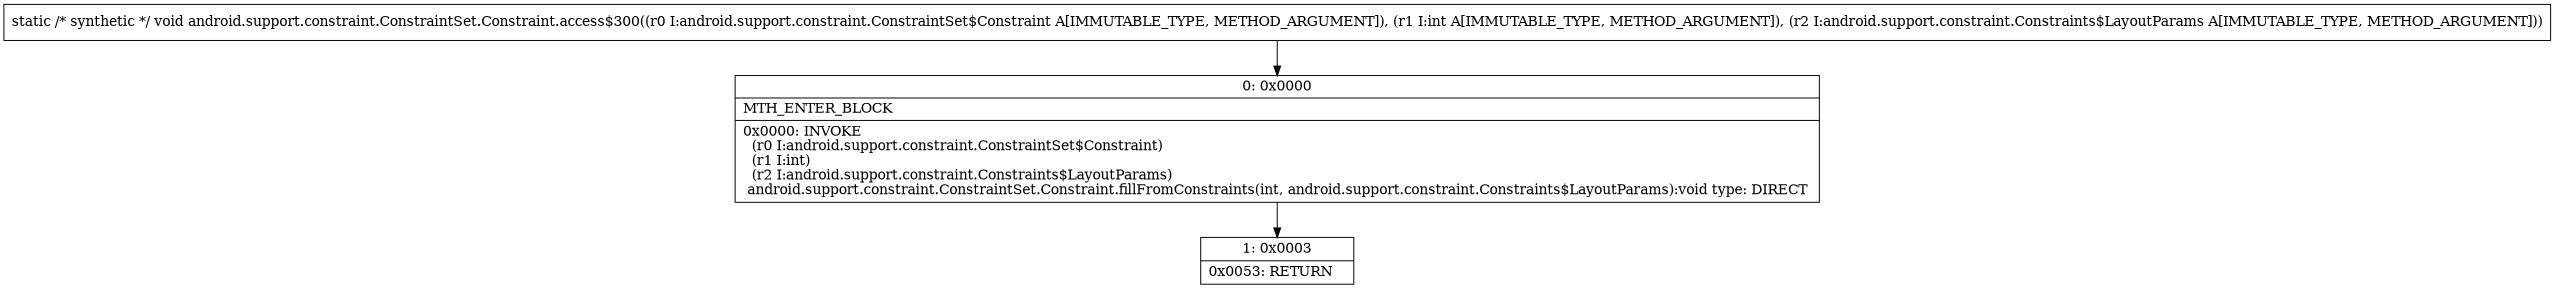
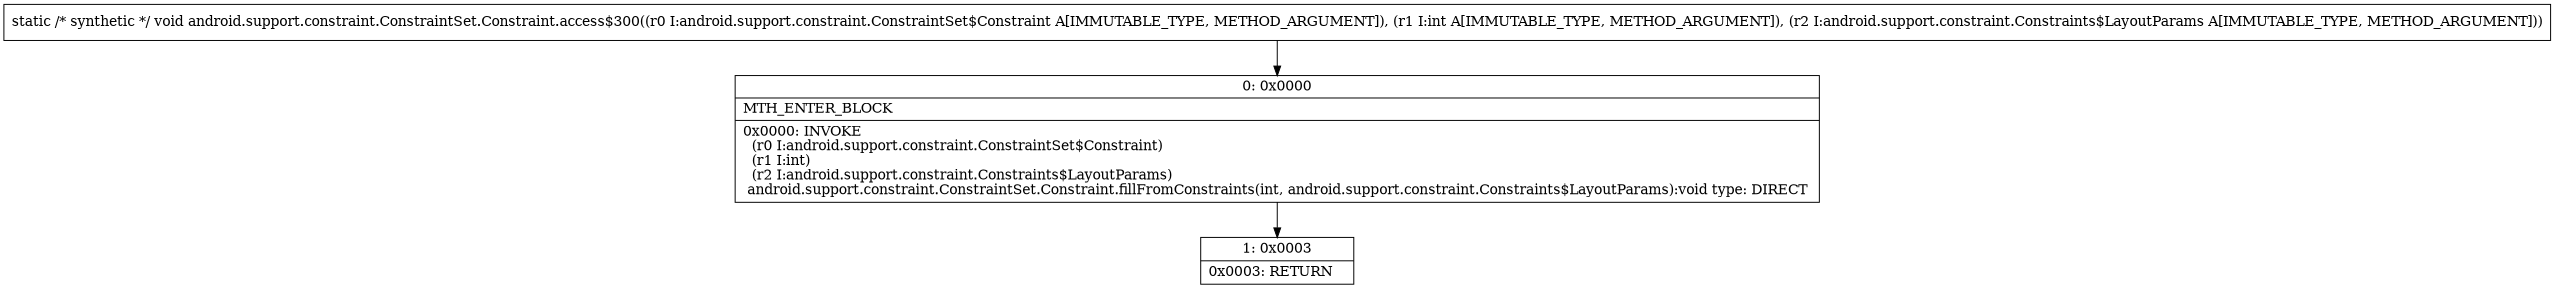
node "1: 0x0003": text "0x0053: RETURN" -> "0x0003: RETURN"
